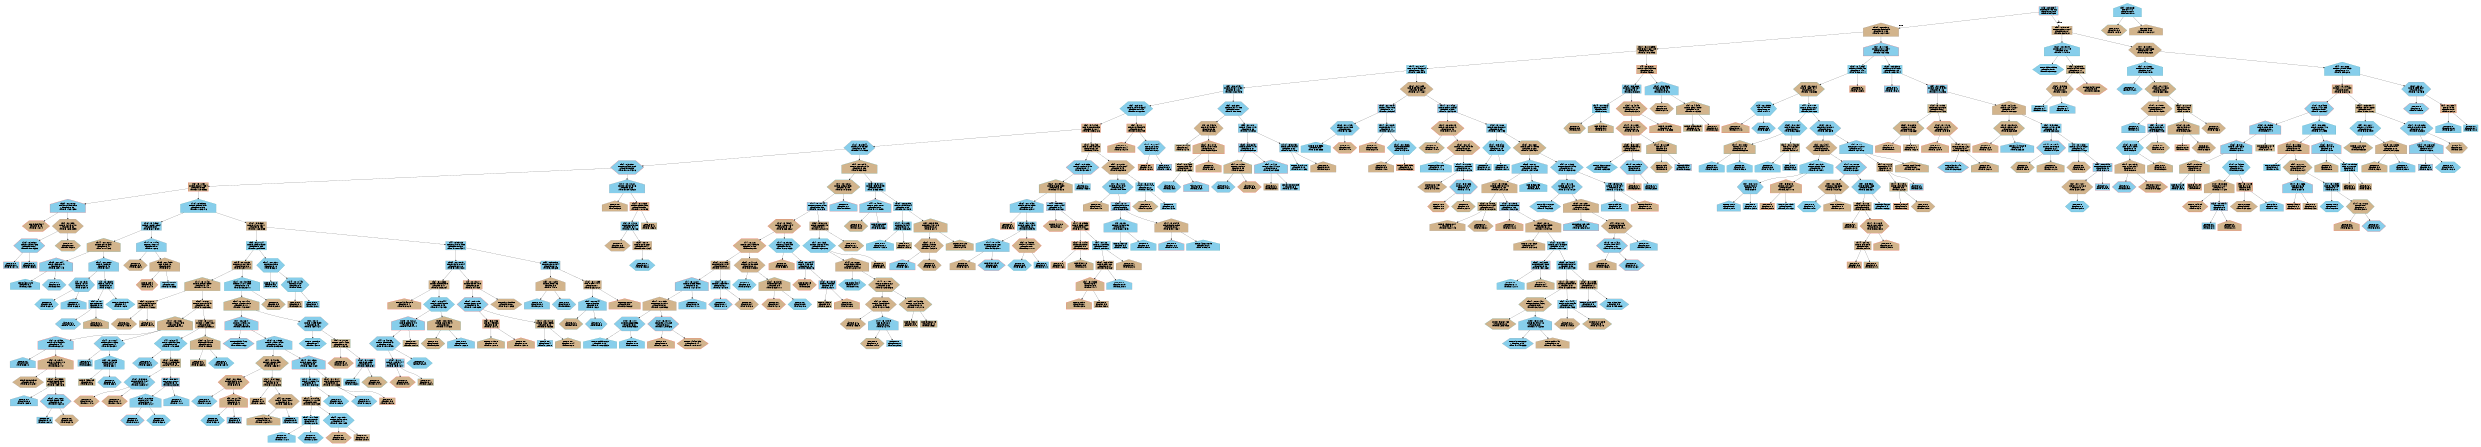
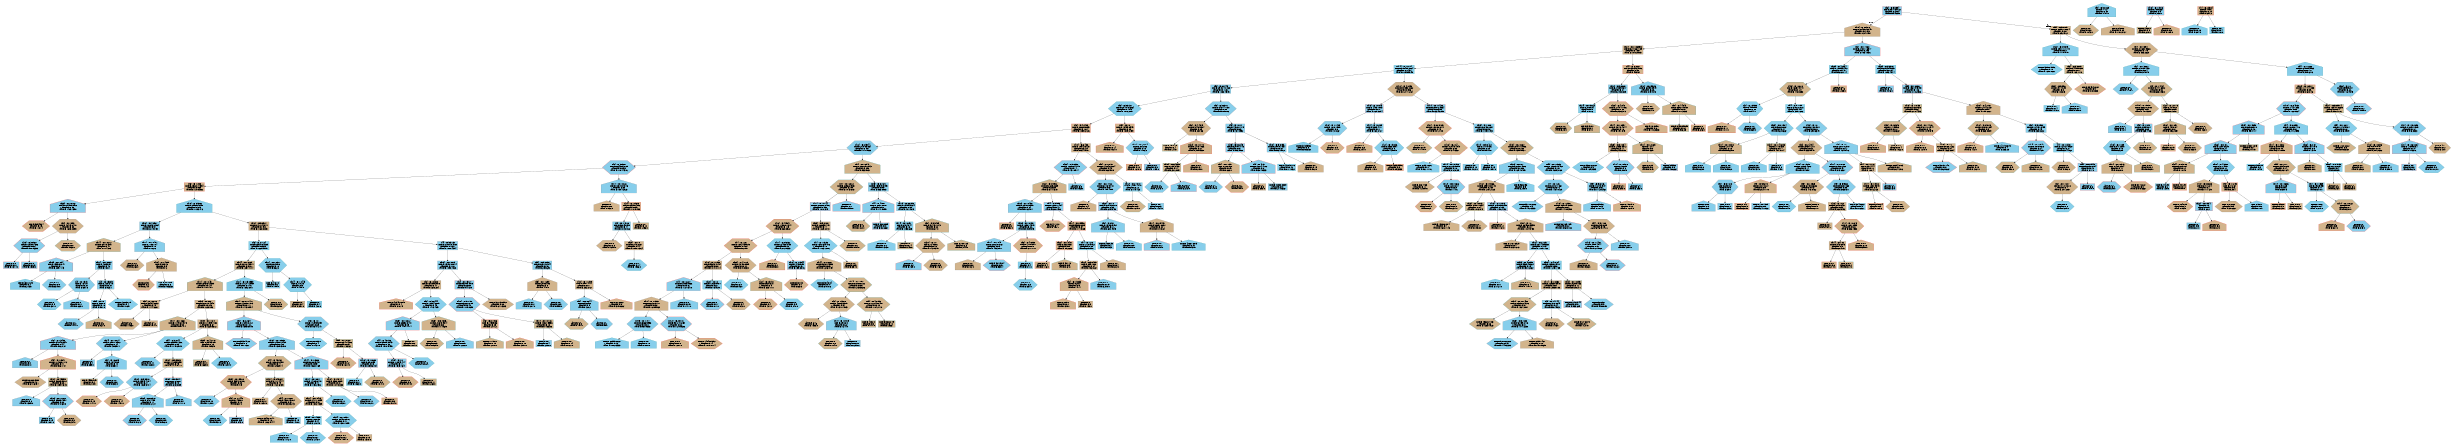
edge "X[20] <= 1.0 mse = 8595.5207 samples = 22 value = 716.4545" -> "X[1] <= 1.3584 mse = 40.96 samples = 20 value = 687.2": removed
node "mse = 6.0 samples = 6 value = 863.0": label "mse = 6.0 samples = 6 value = 863.0" -> "mse = 0.0 samples = 6 value = 863.0"
node "mse = 0.0 samples = 12 value = 1761.0": shape house -> box
edge "X[6] <= 4.8858 mse = 1700.9877 samples = 9 value = 617.1111" -> "mse = 0.0 samples = 5 value = 654.0": now "mse = 0.0 samples = 4 value = 571.0" -> "mse = 0.0 samples = 5 value = 654.0"
node "X[17] <= 1.0002 mse = 40233.51 samples = 40 value = 788.7": shape house -> box
edge "X[16] <= 1.0544 mse = 4733.929 samples = 13 value = 159.3846" -> "X[13] <= 1.0913 mse = 788.6667 samples = 9 value = 202.0": removed
node "X[2] <= 1.5777 mse = 96798.4919 samples = 69 value = 944.029": fillcolor tan -> skyblue
